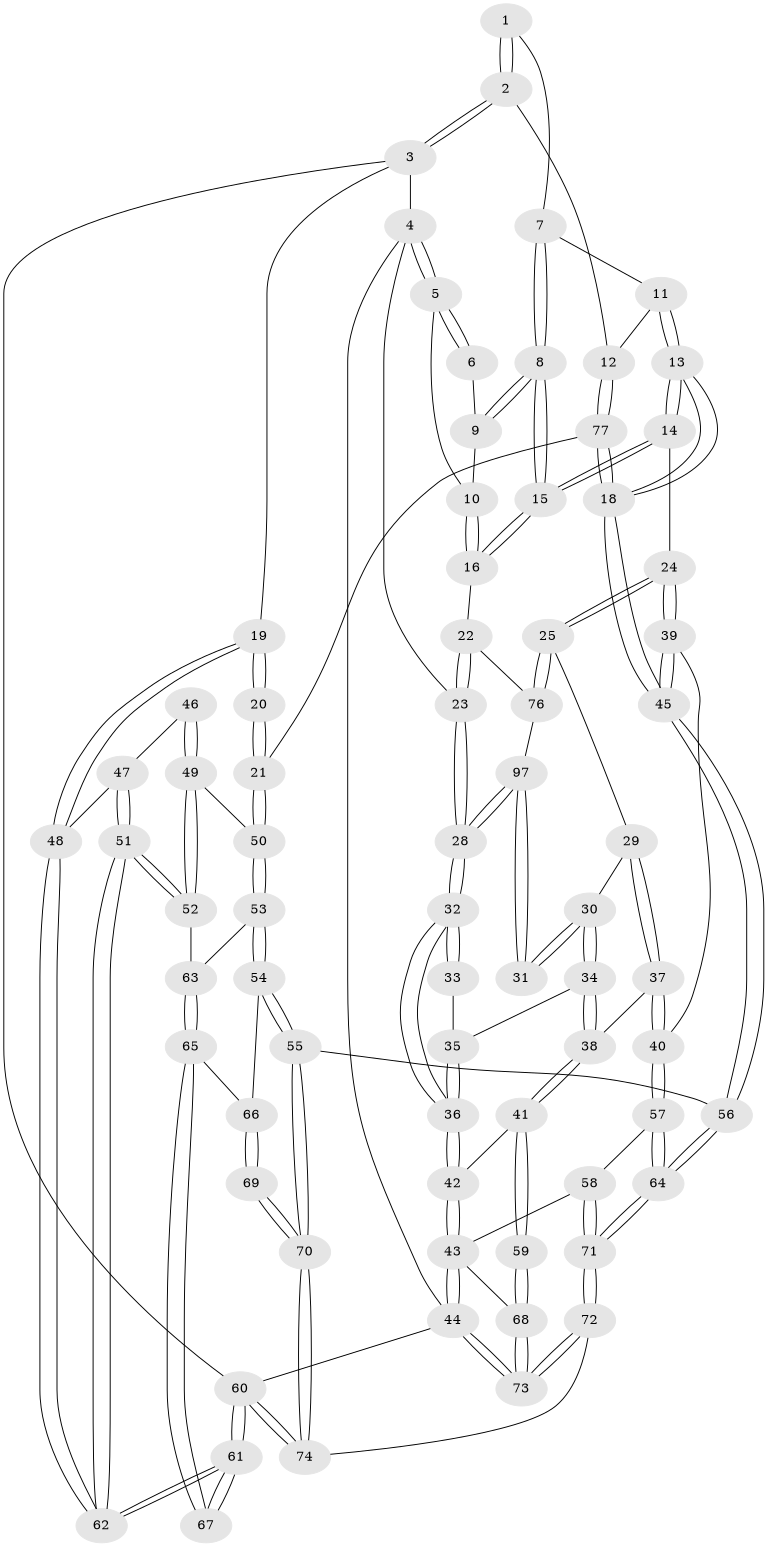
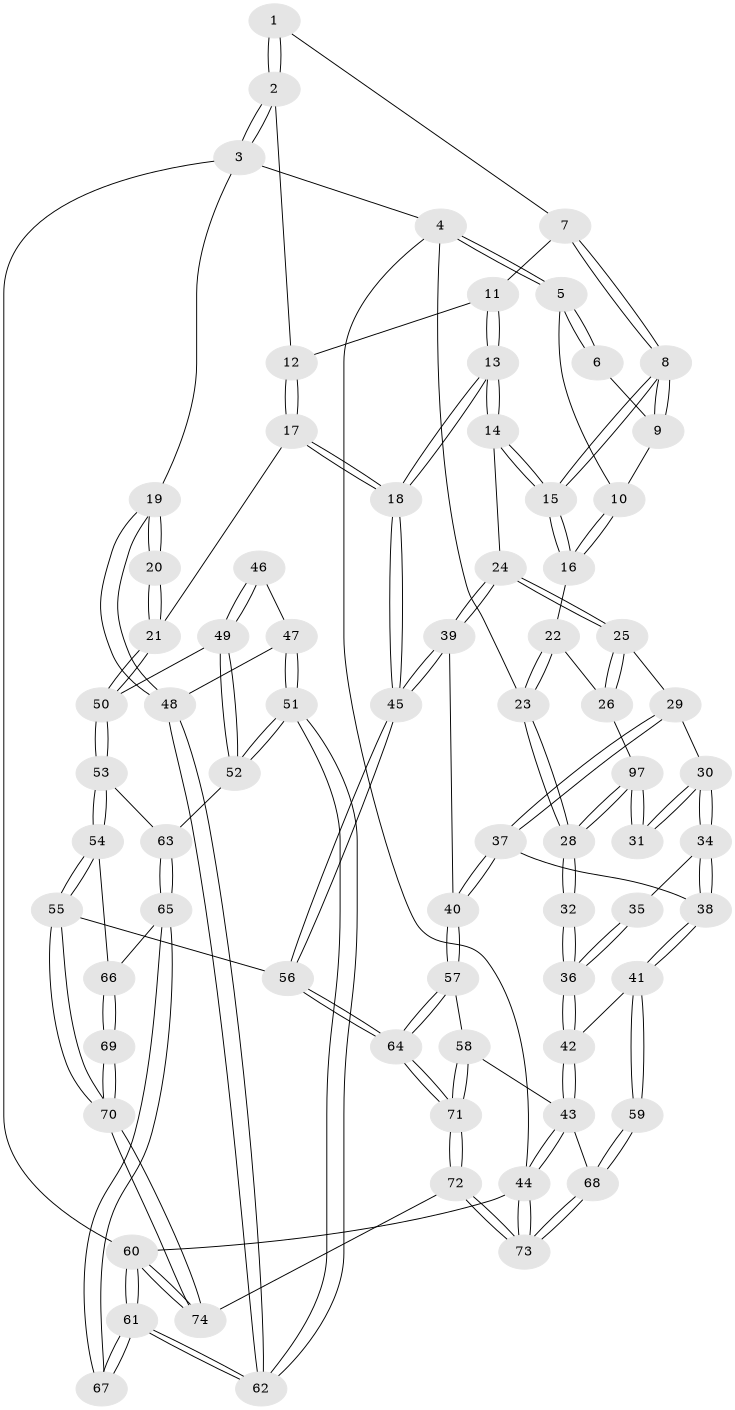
node "77": label "77" -> "17"
node "76": label "76" -> "26"
node "33": removed
